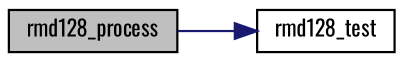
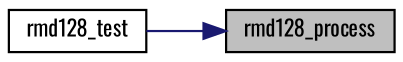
edge "rmd128_process" -> "rmd128_test": reversed
